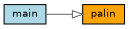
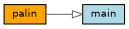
edge "main" -> "palin": reversed
